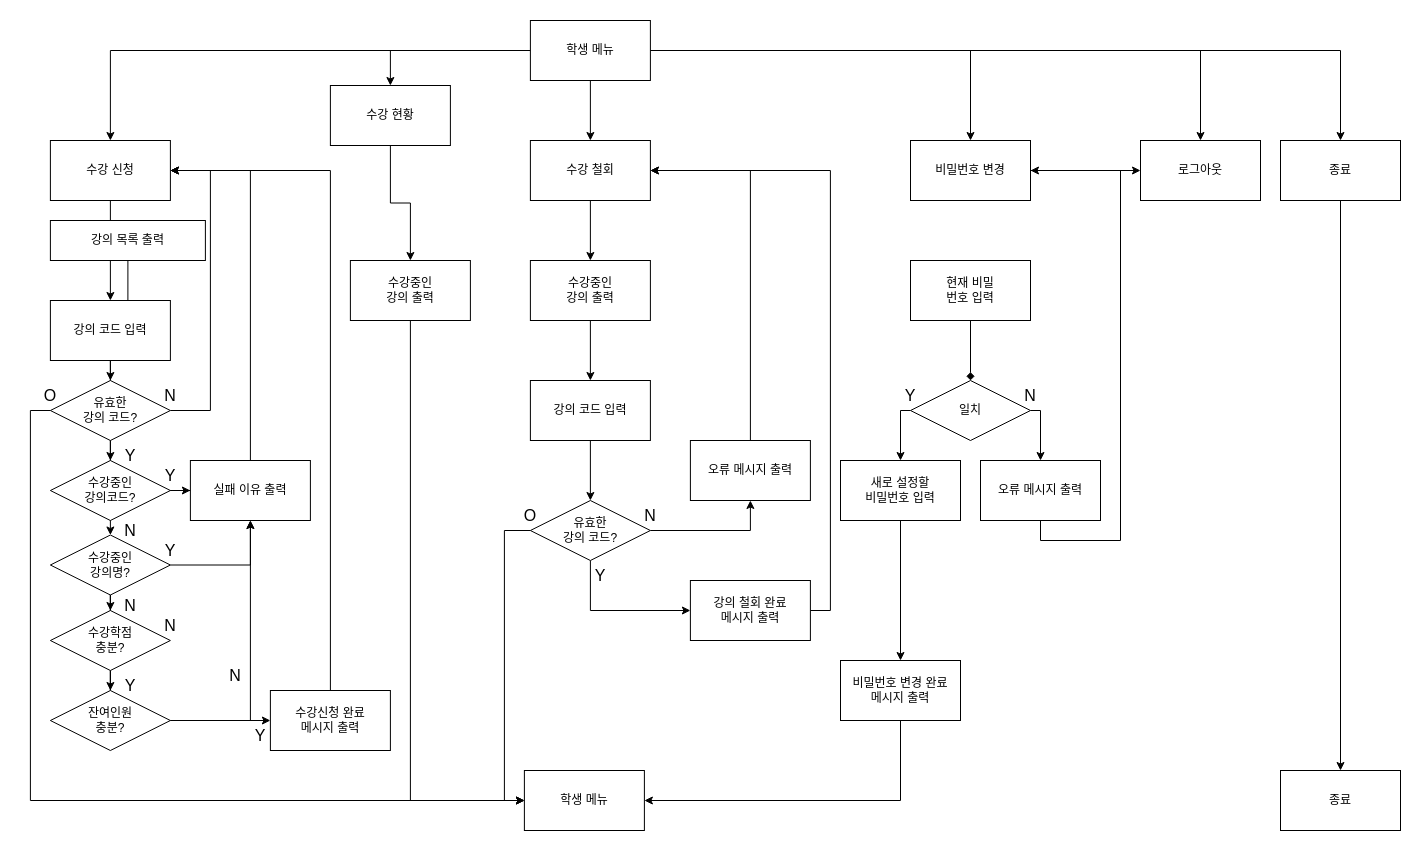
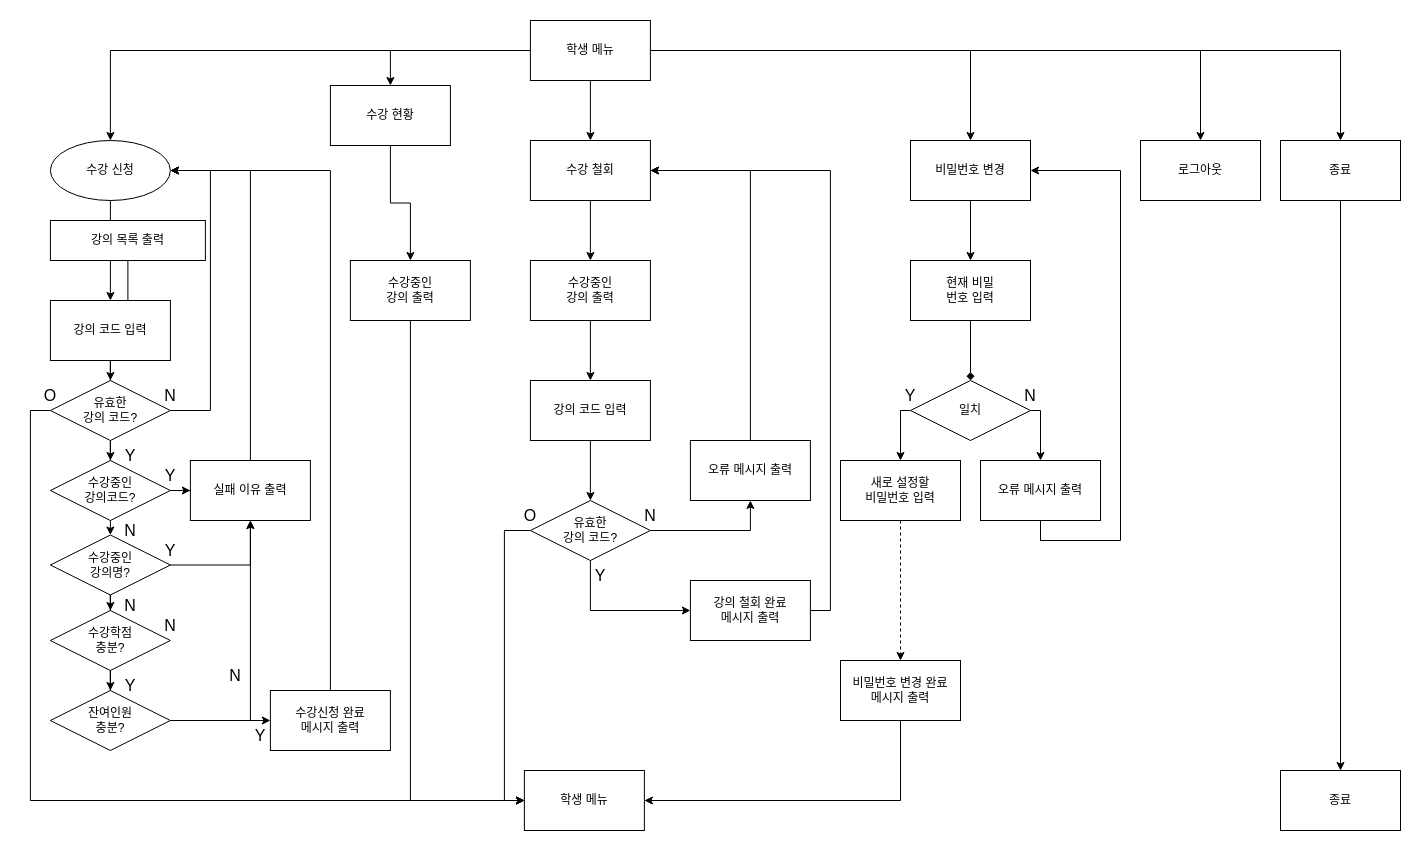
node "수강 신청": shape rectangle -> ellipse
edge "비밀번호 변경" -> "로그아웃": now "비밀번호 변경" -> "현재 비밀 번호 입력"
edge "새로 설정할 비밀번호 입력" -> "비밀번호 변경 완료 메시지 출력": style solid -> dashed
